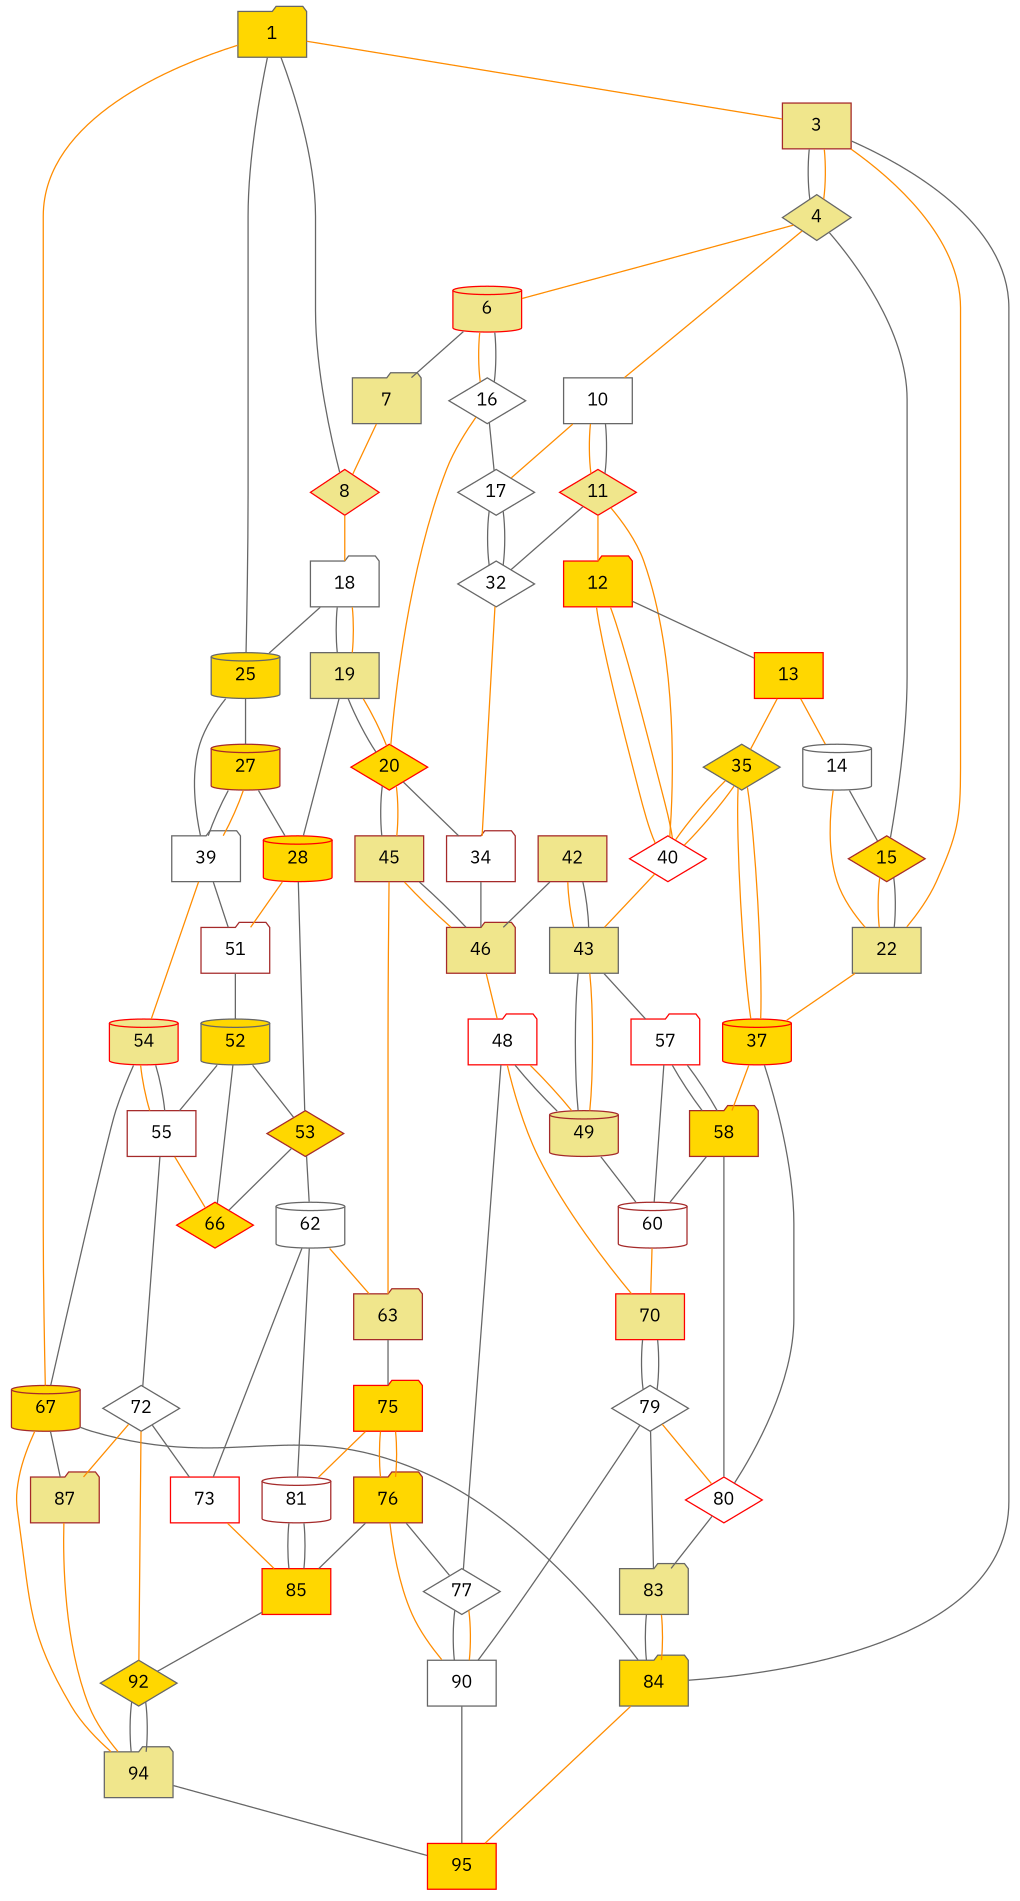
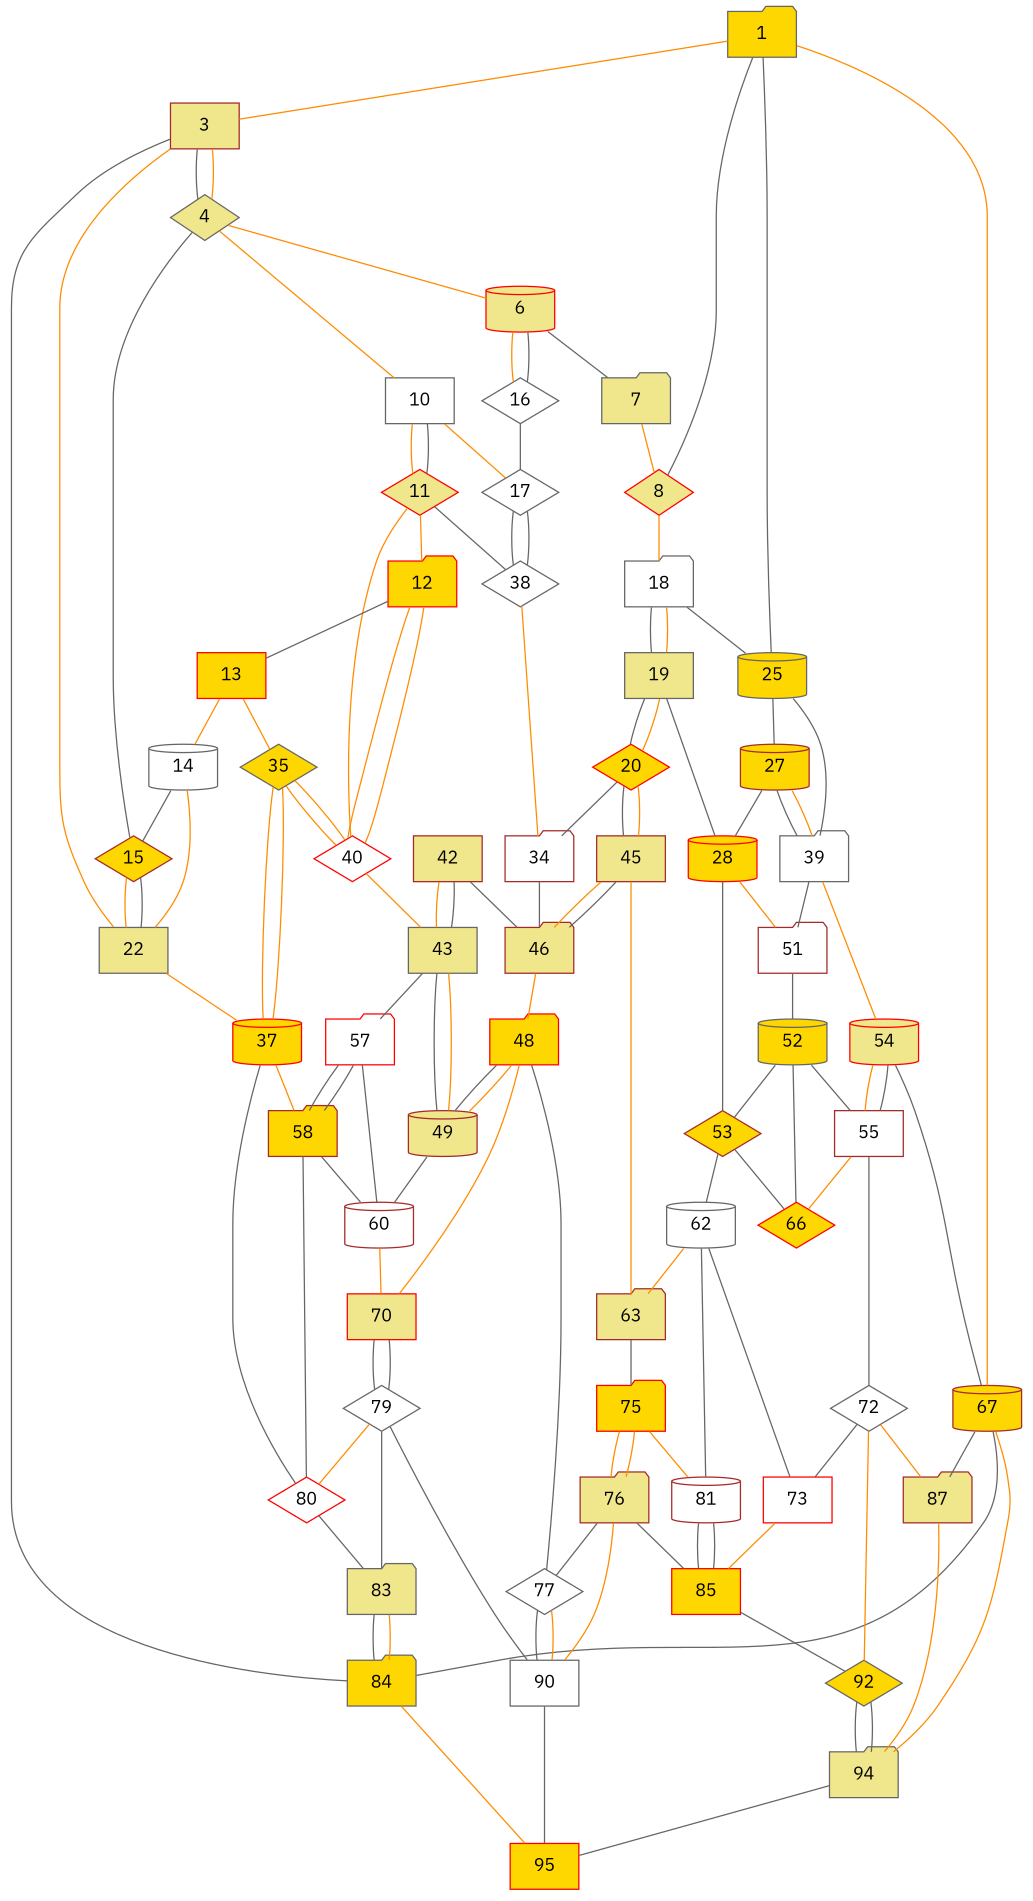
edge "16" -- "20": removed
node "32": label "32" -> "38"
node "48": fillcolor white -> gold
node "76": fillcolor gold -> khaki
